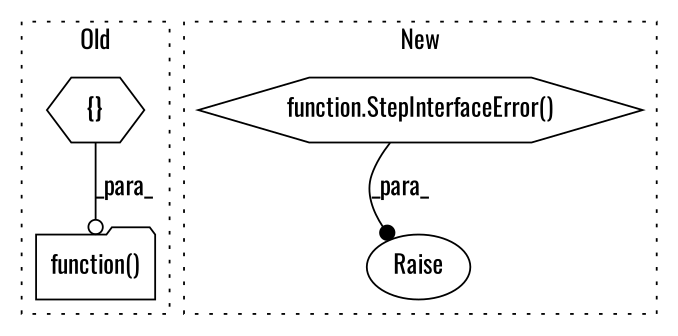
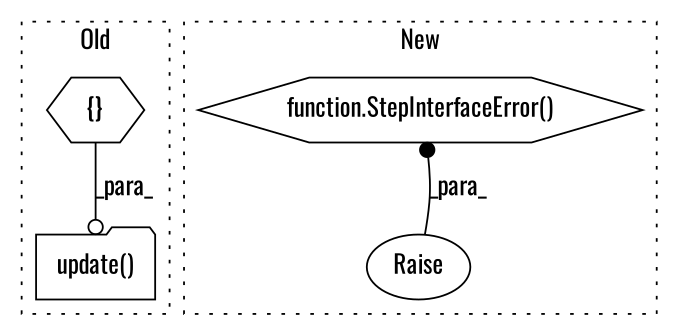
edge "function.StepInterfaceError()" -> "Raise": reversed
node "function()": label "function()" -> "update()"
